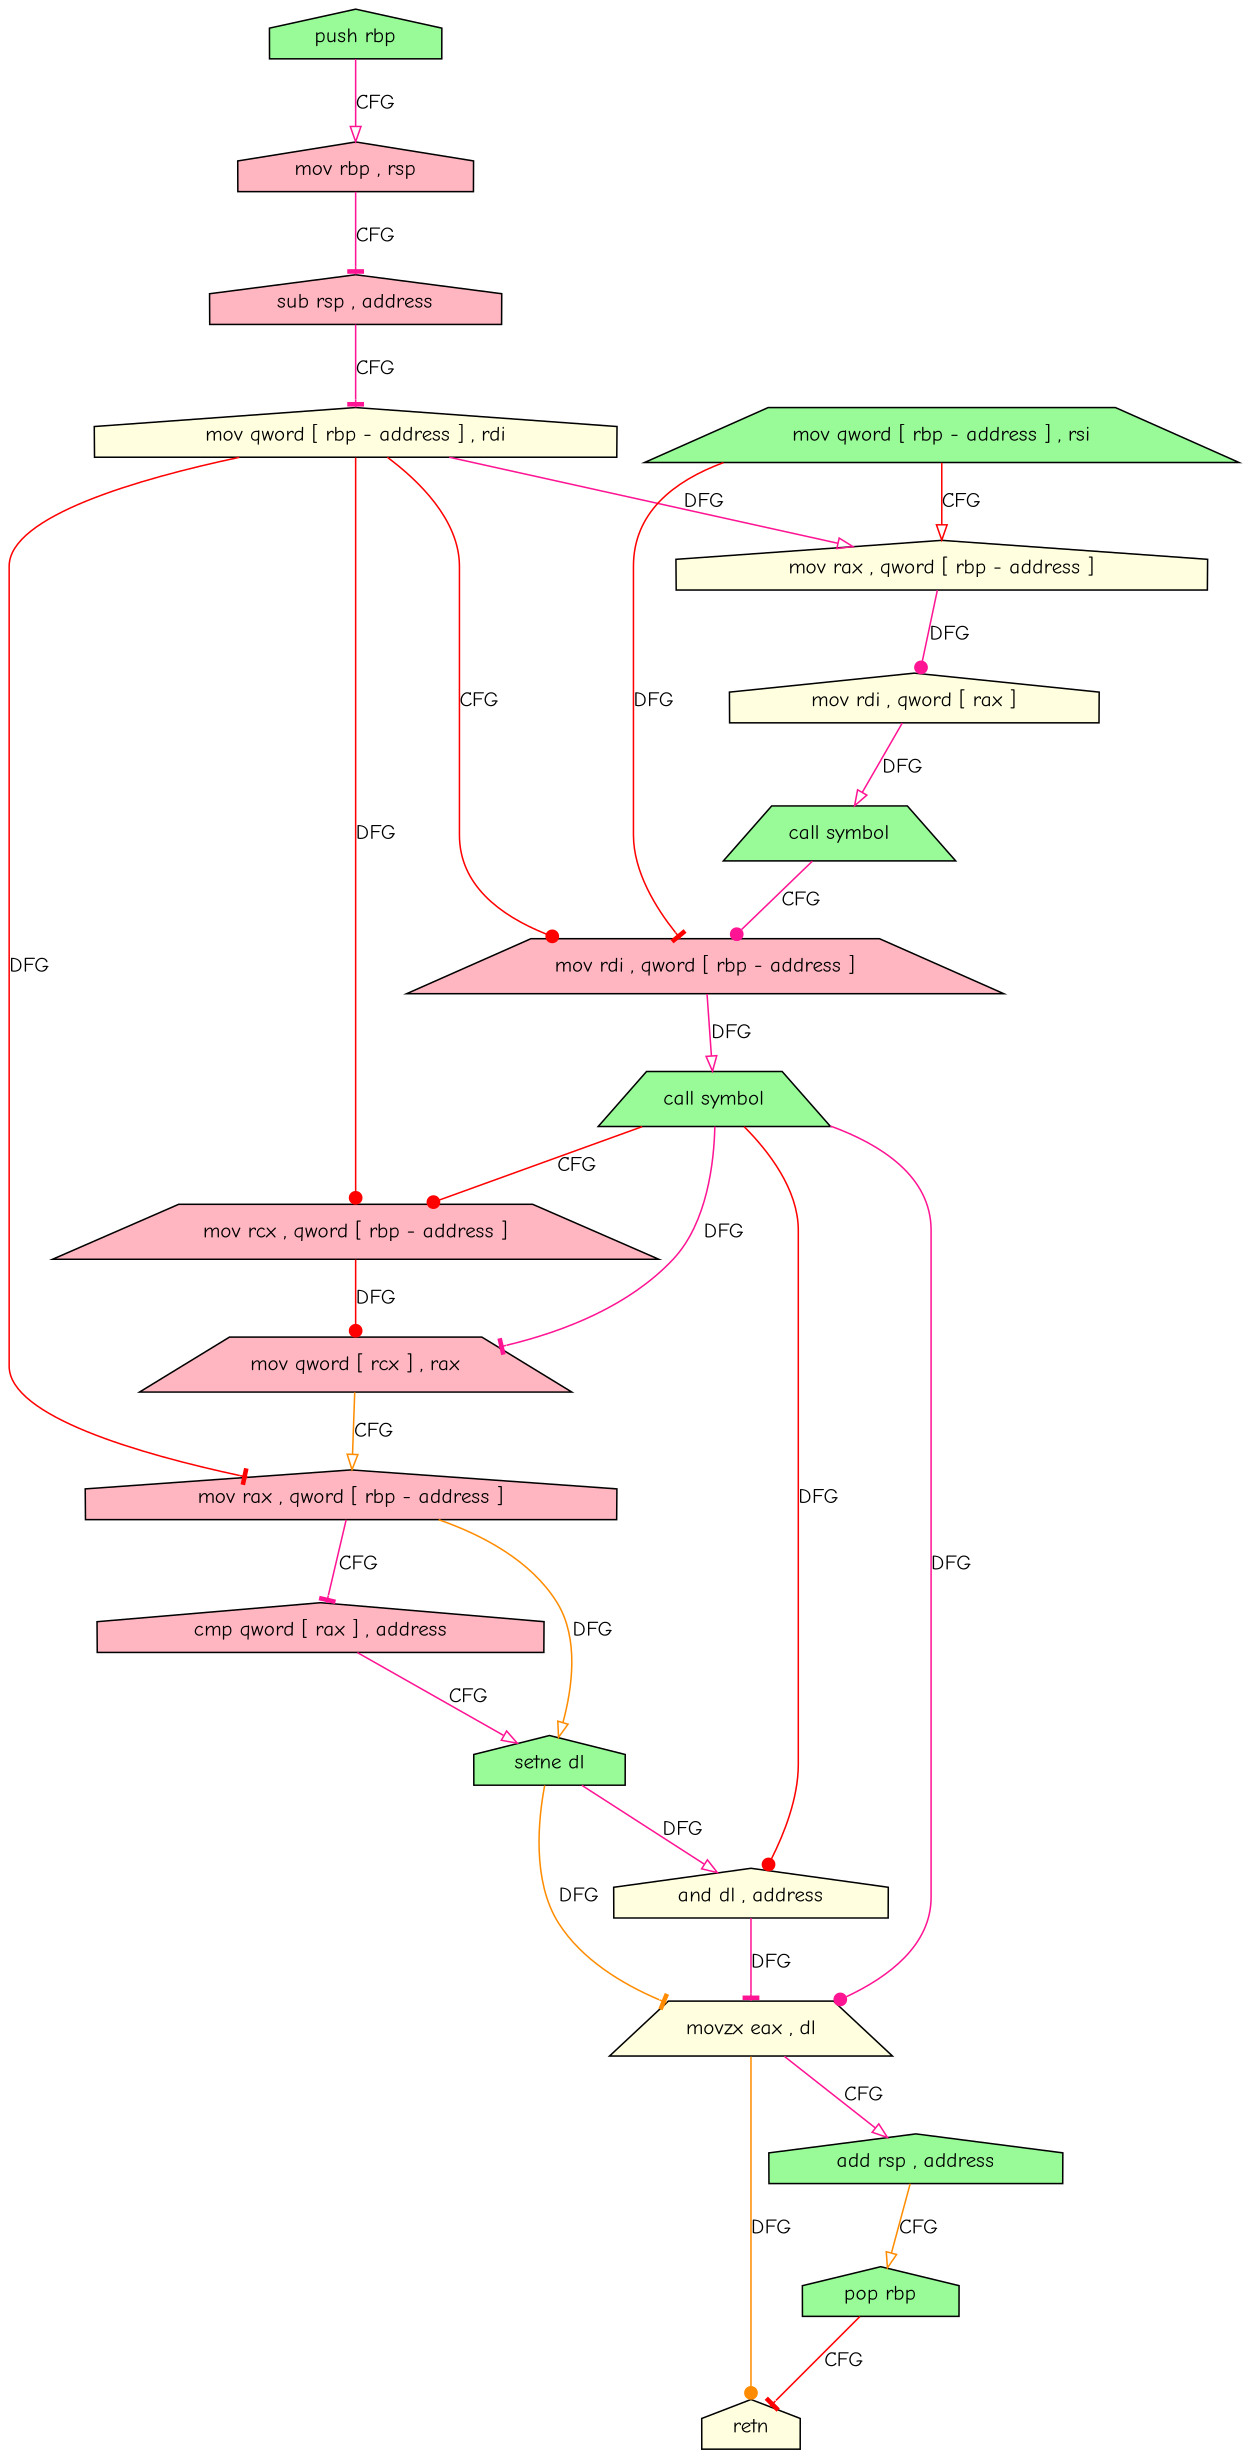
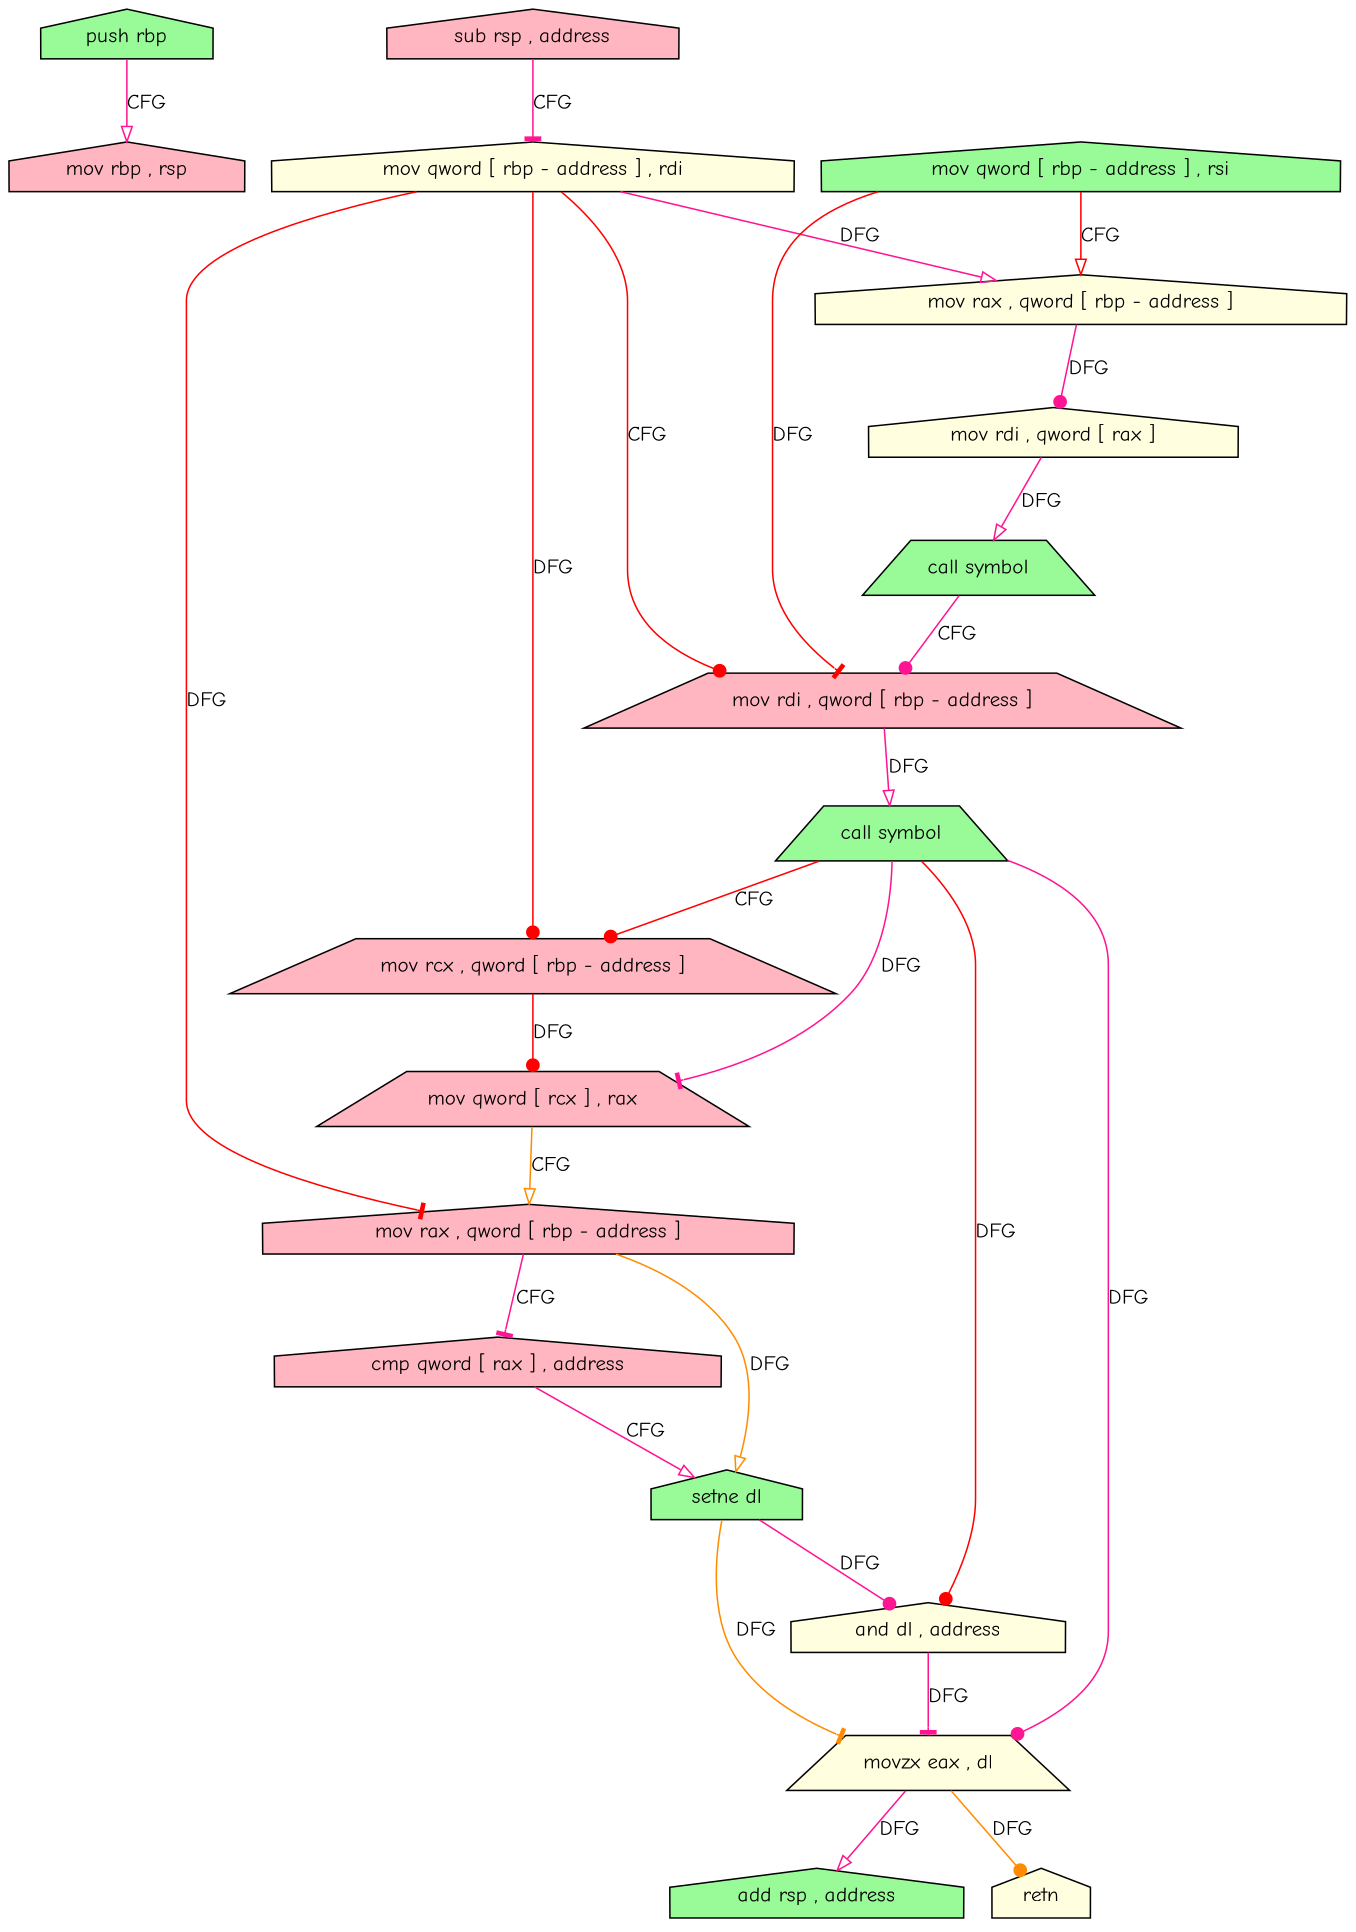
edge "mov rbp , rsp" -> "sub rsp , address": removed, label "CFG"
node "mov qword [ rbp - address ] , rsi": shape trapezium -> house
edge "setne dl" -> "and dl , address": arrowhead onormal -> dot
edge "movzx eax , dl" -> "add rsp , address": label "CFG" -> "DFG"
node "pop rbp": removed
